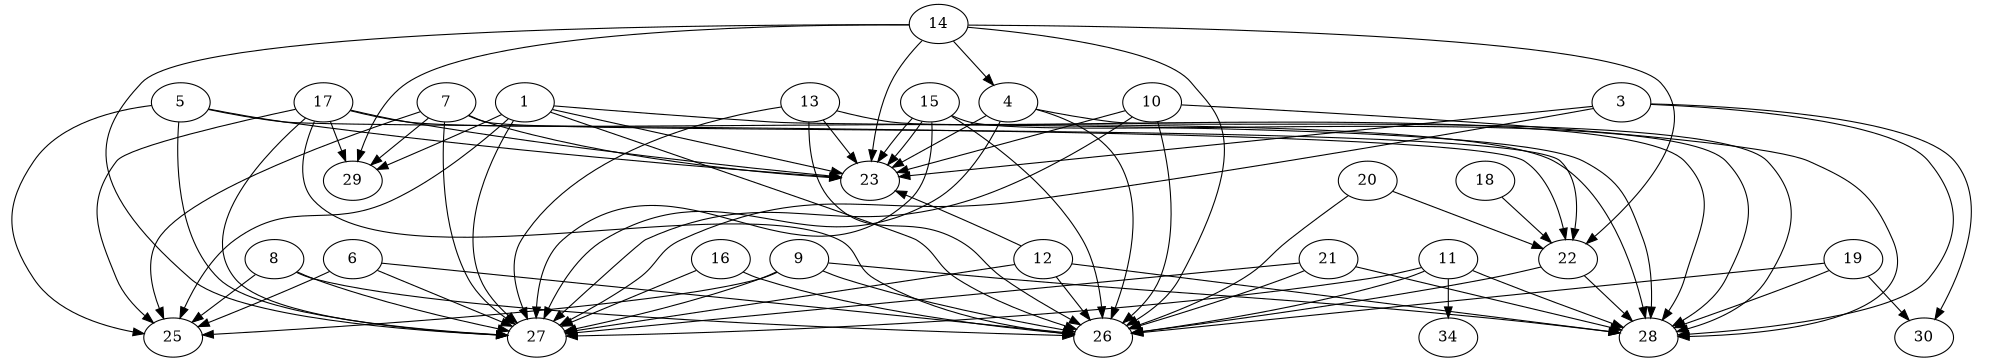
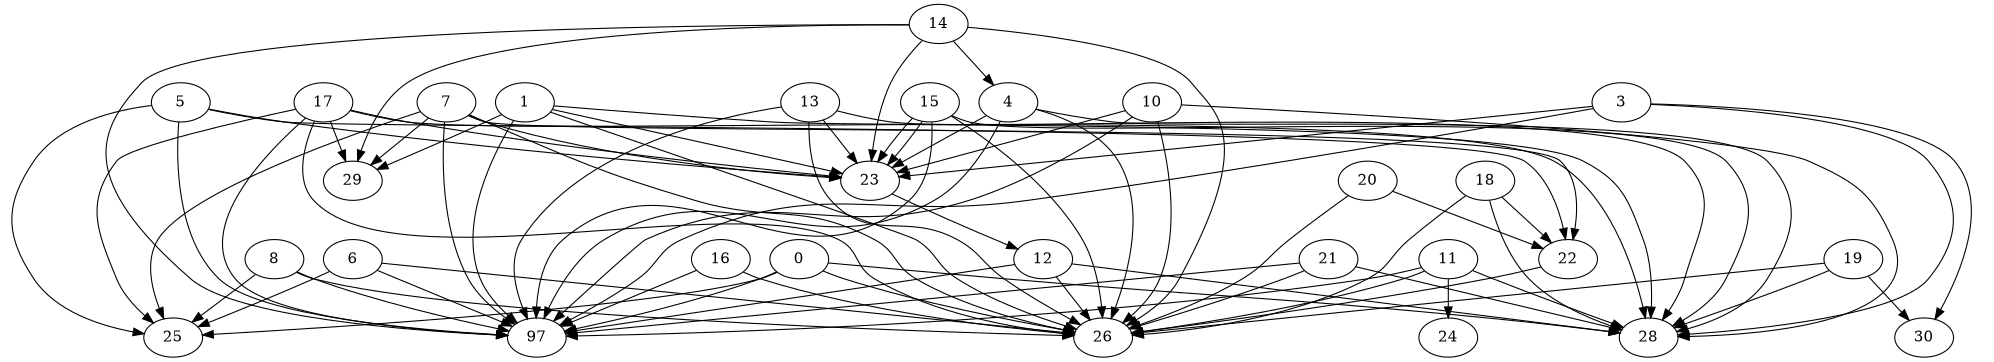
edge "14" -> "22": removed
edge "7" -> "26": added
edge "1" -> "25": removed
edge "12" -> "23": reversed
node "9": label "9" -> "0"
edge "18" -> "26": added
edge "22" -> "28": now "18" -> "28"
node "27": label "27" -> "97"
node "34": label "34" -> "24"
